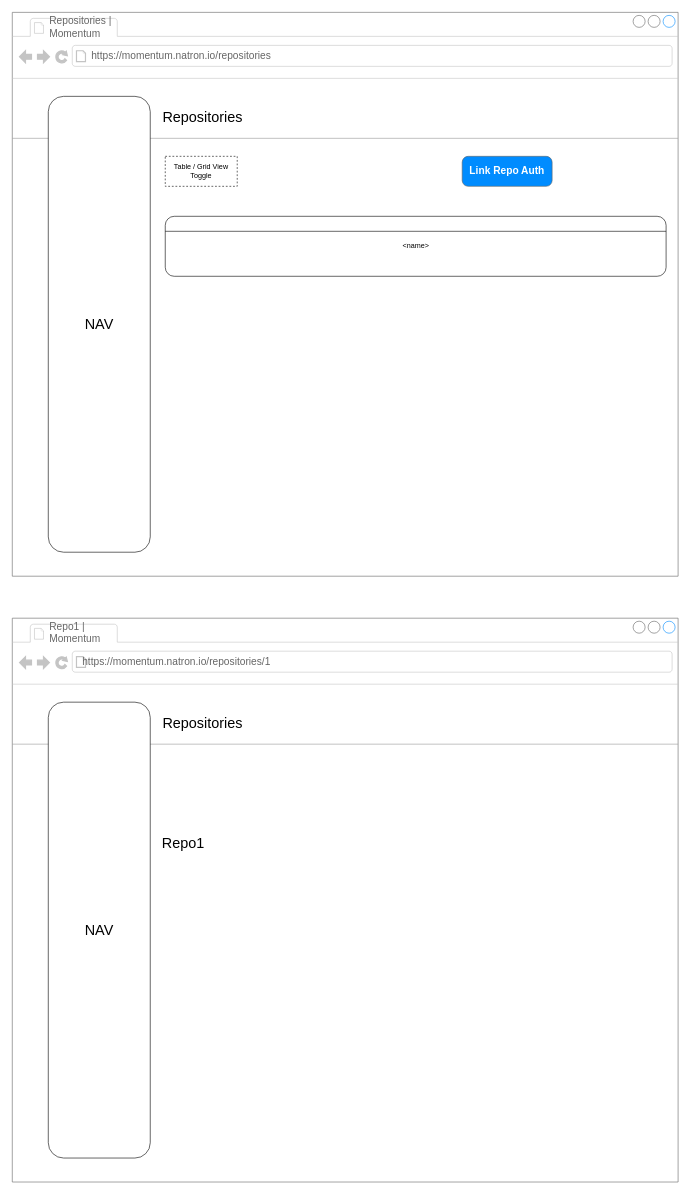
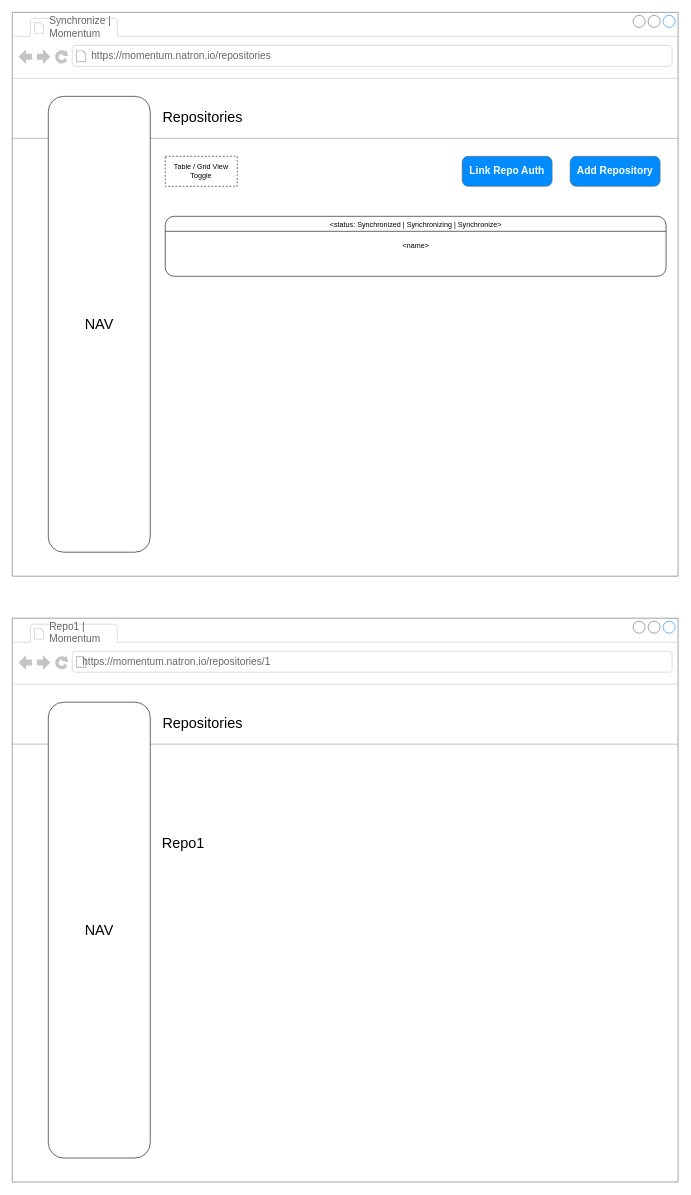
node "Repositories | Momentum": label "Repositories | Momentum" -> "Synchronize | Momentum"
node "Add Repository": added
node "<status: Synchronized | Synchronizing | Synchronize>": added
